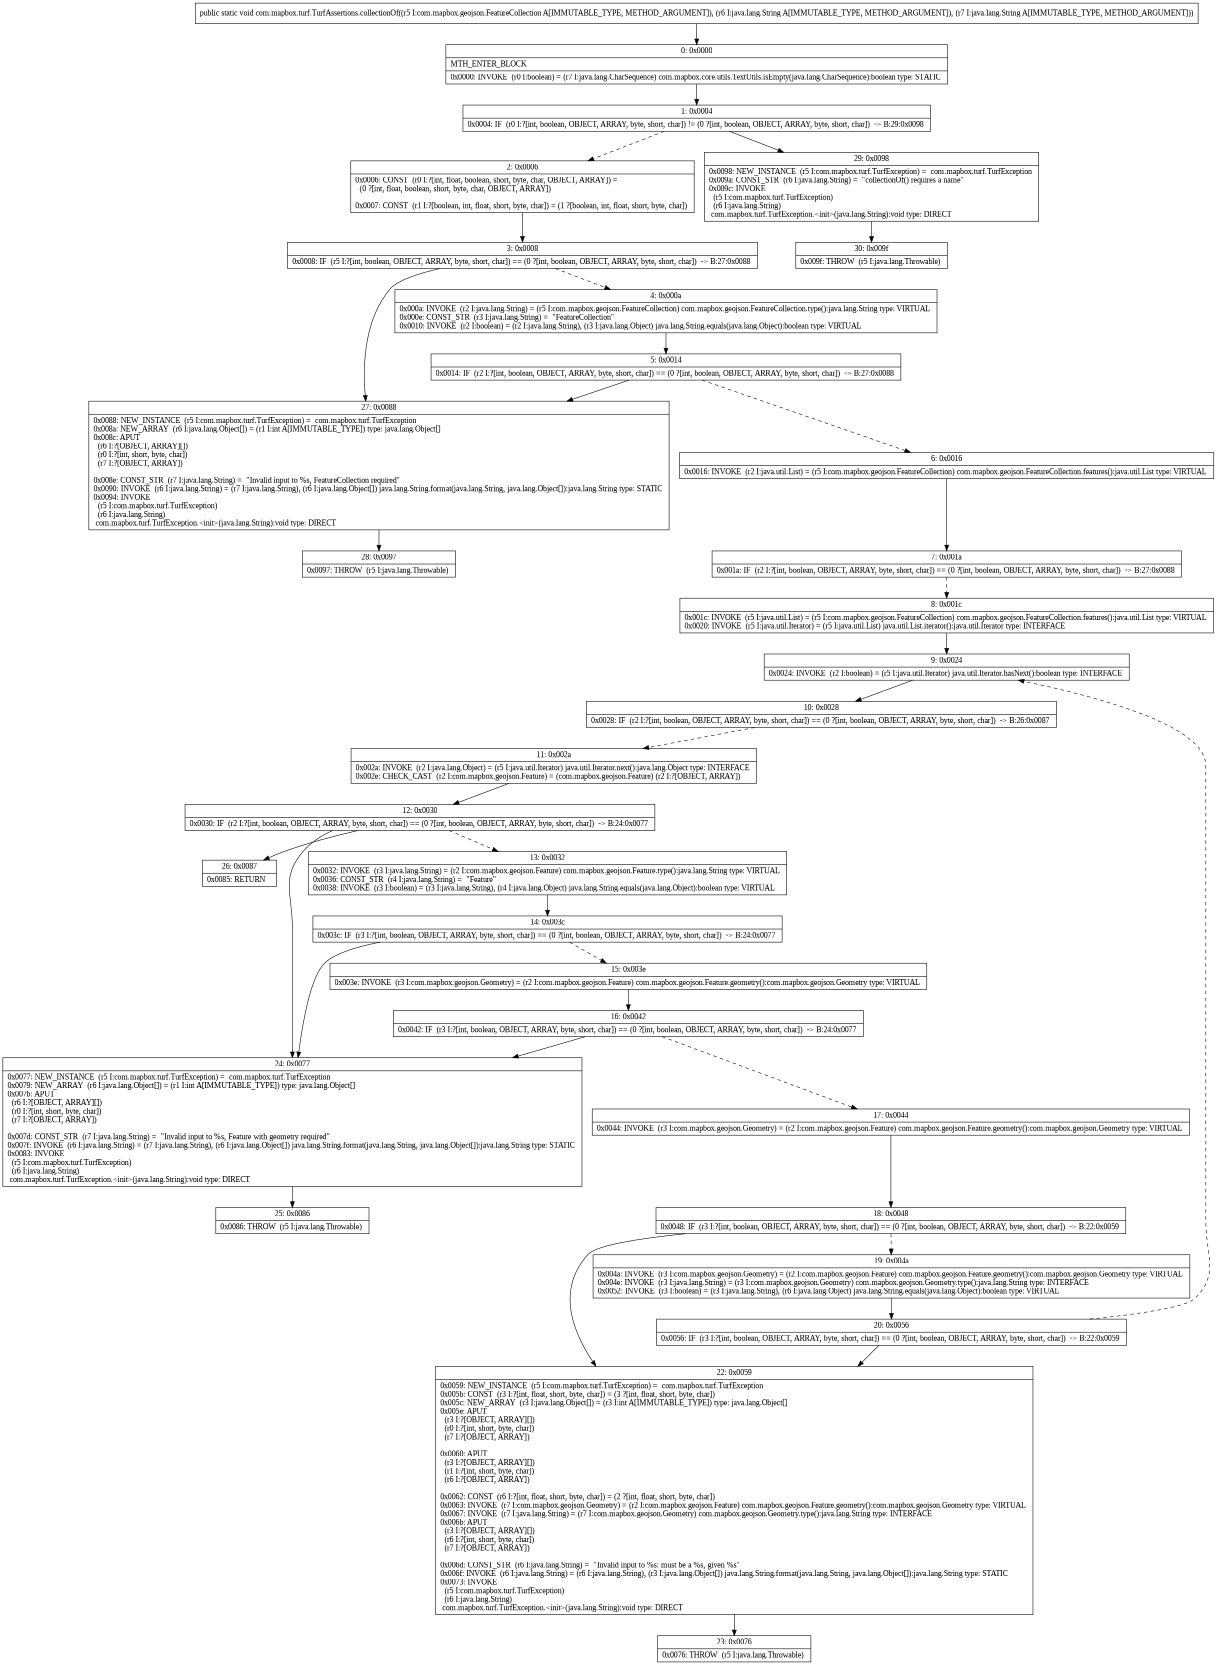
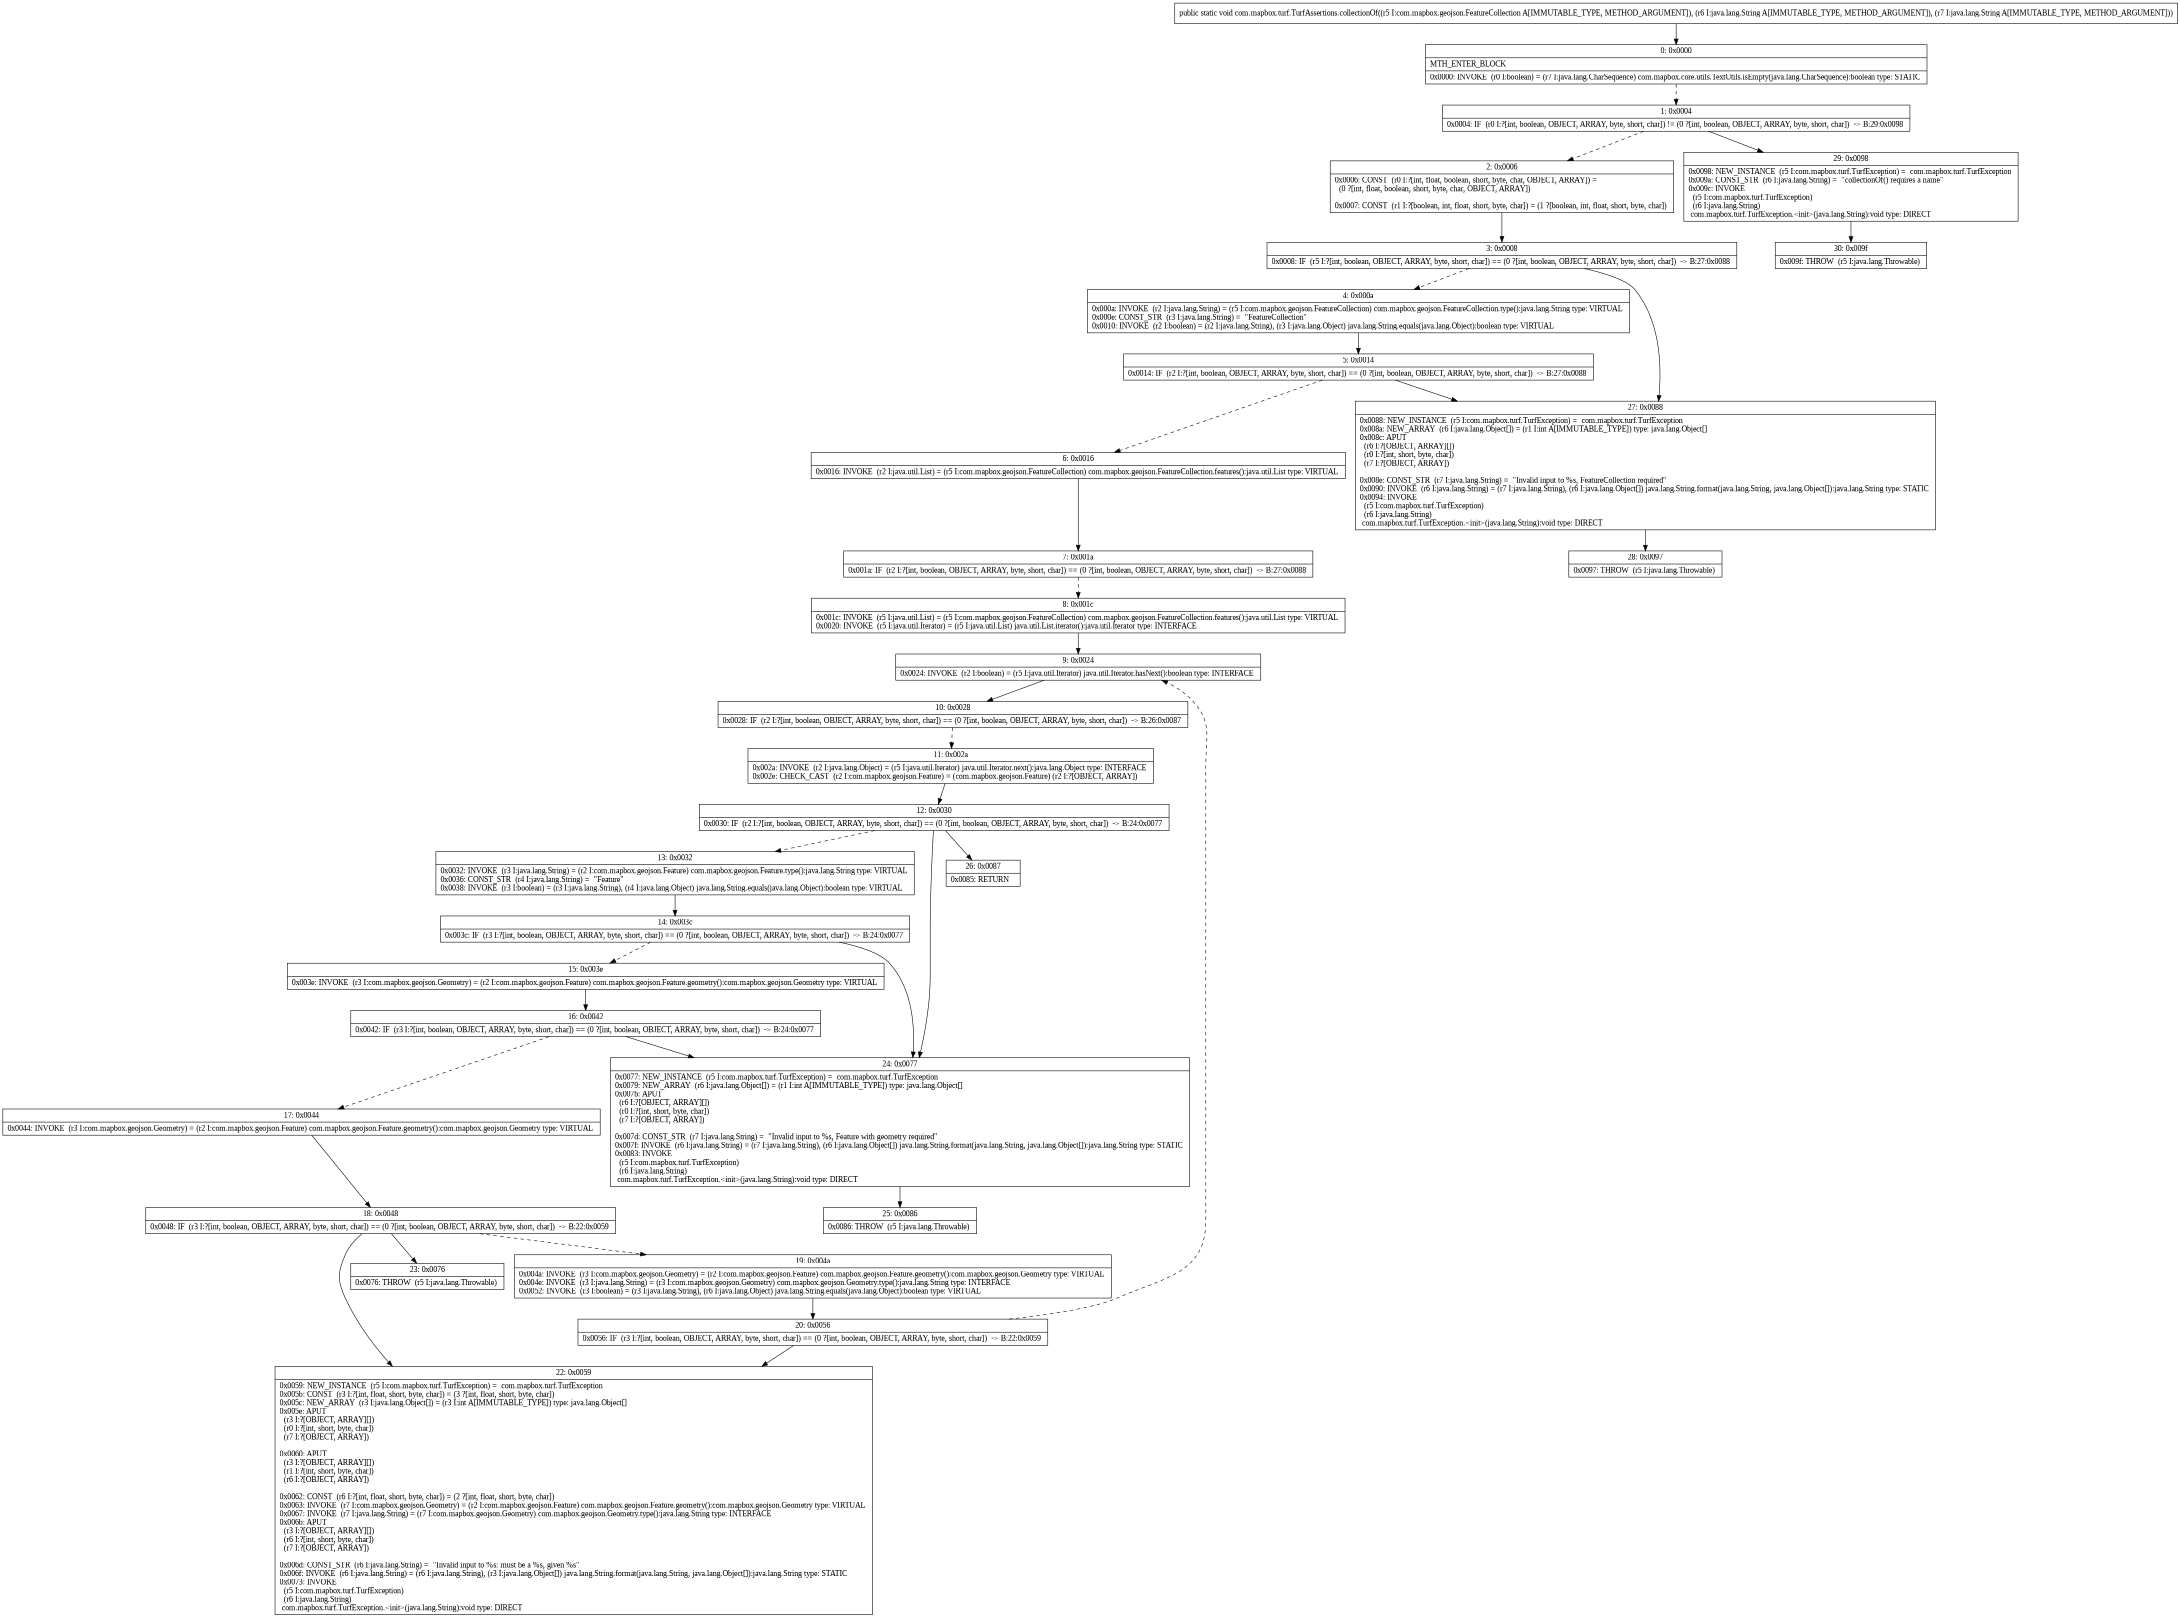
edge "0: 0x0000" -> "1: 0x0004": style solid -> dashed
edge "22: 0x0059" -> "23: 0x0076": now "18: 0x0048" -> "23: 0x0076"
